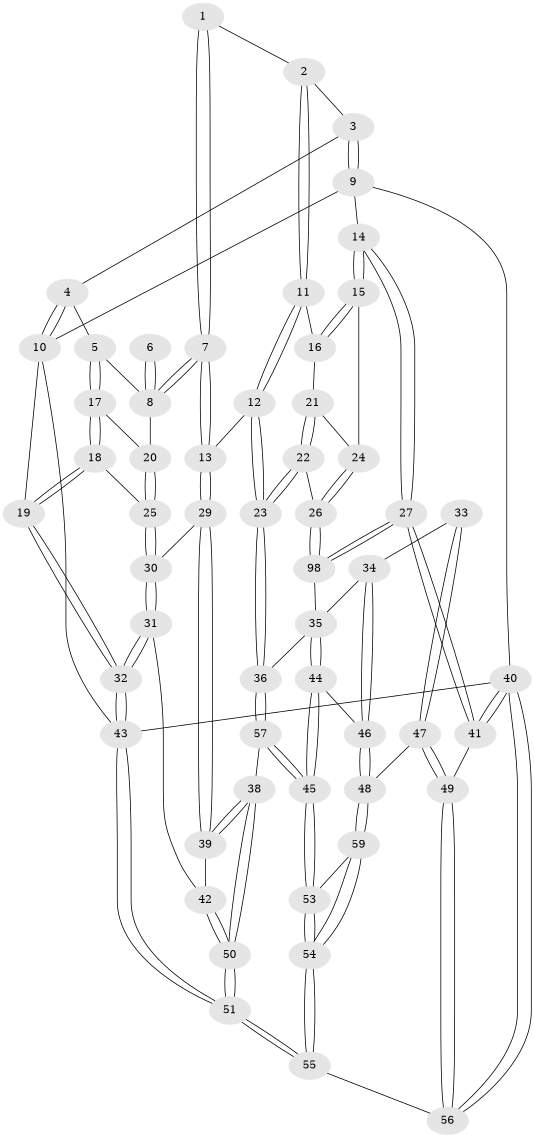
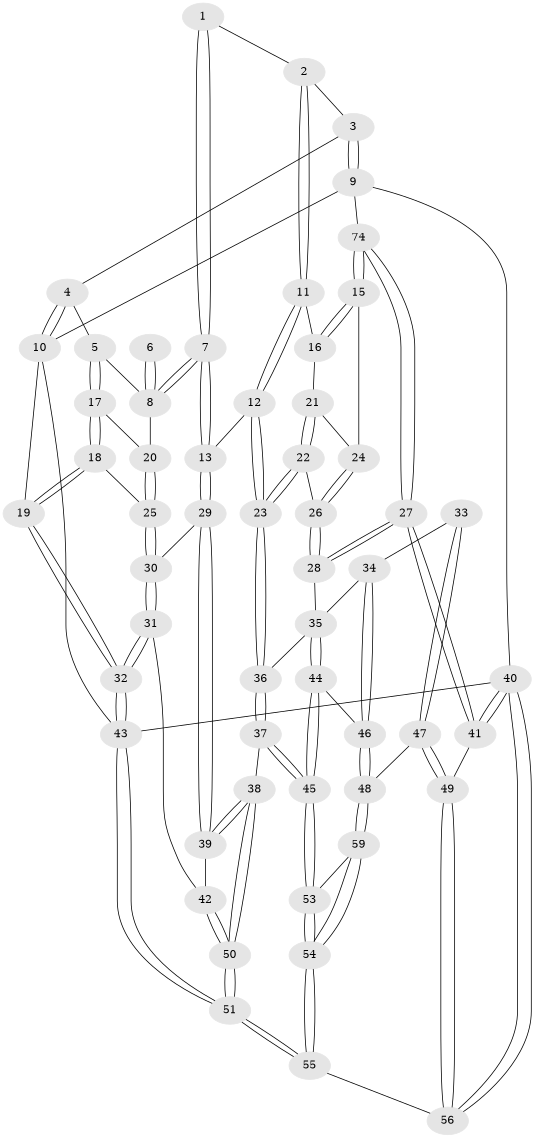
node "14": label "14" -> "74"
node "98": label "98" -> "28"
node "57": label "57" -> "37"
